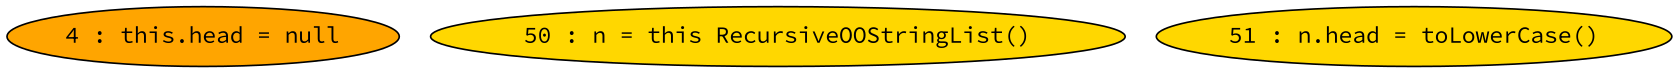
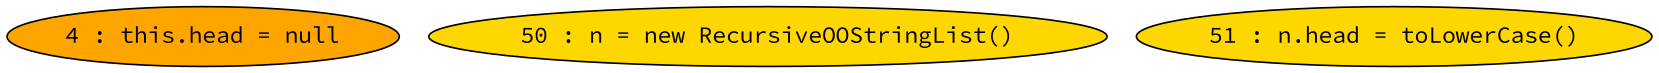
node "50 : n = this RecursiveOOStringList()": label "50 : n = this RecursiveOOStringList()" -> "50 : n = new RecursiveOOStringList()"
